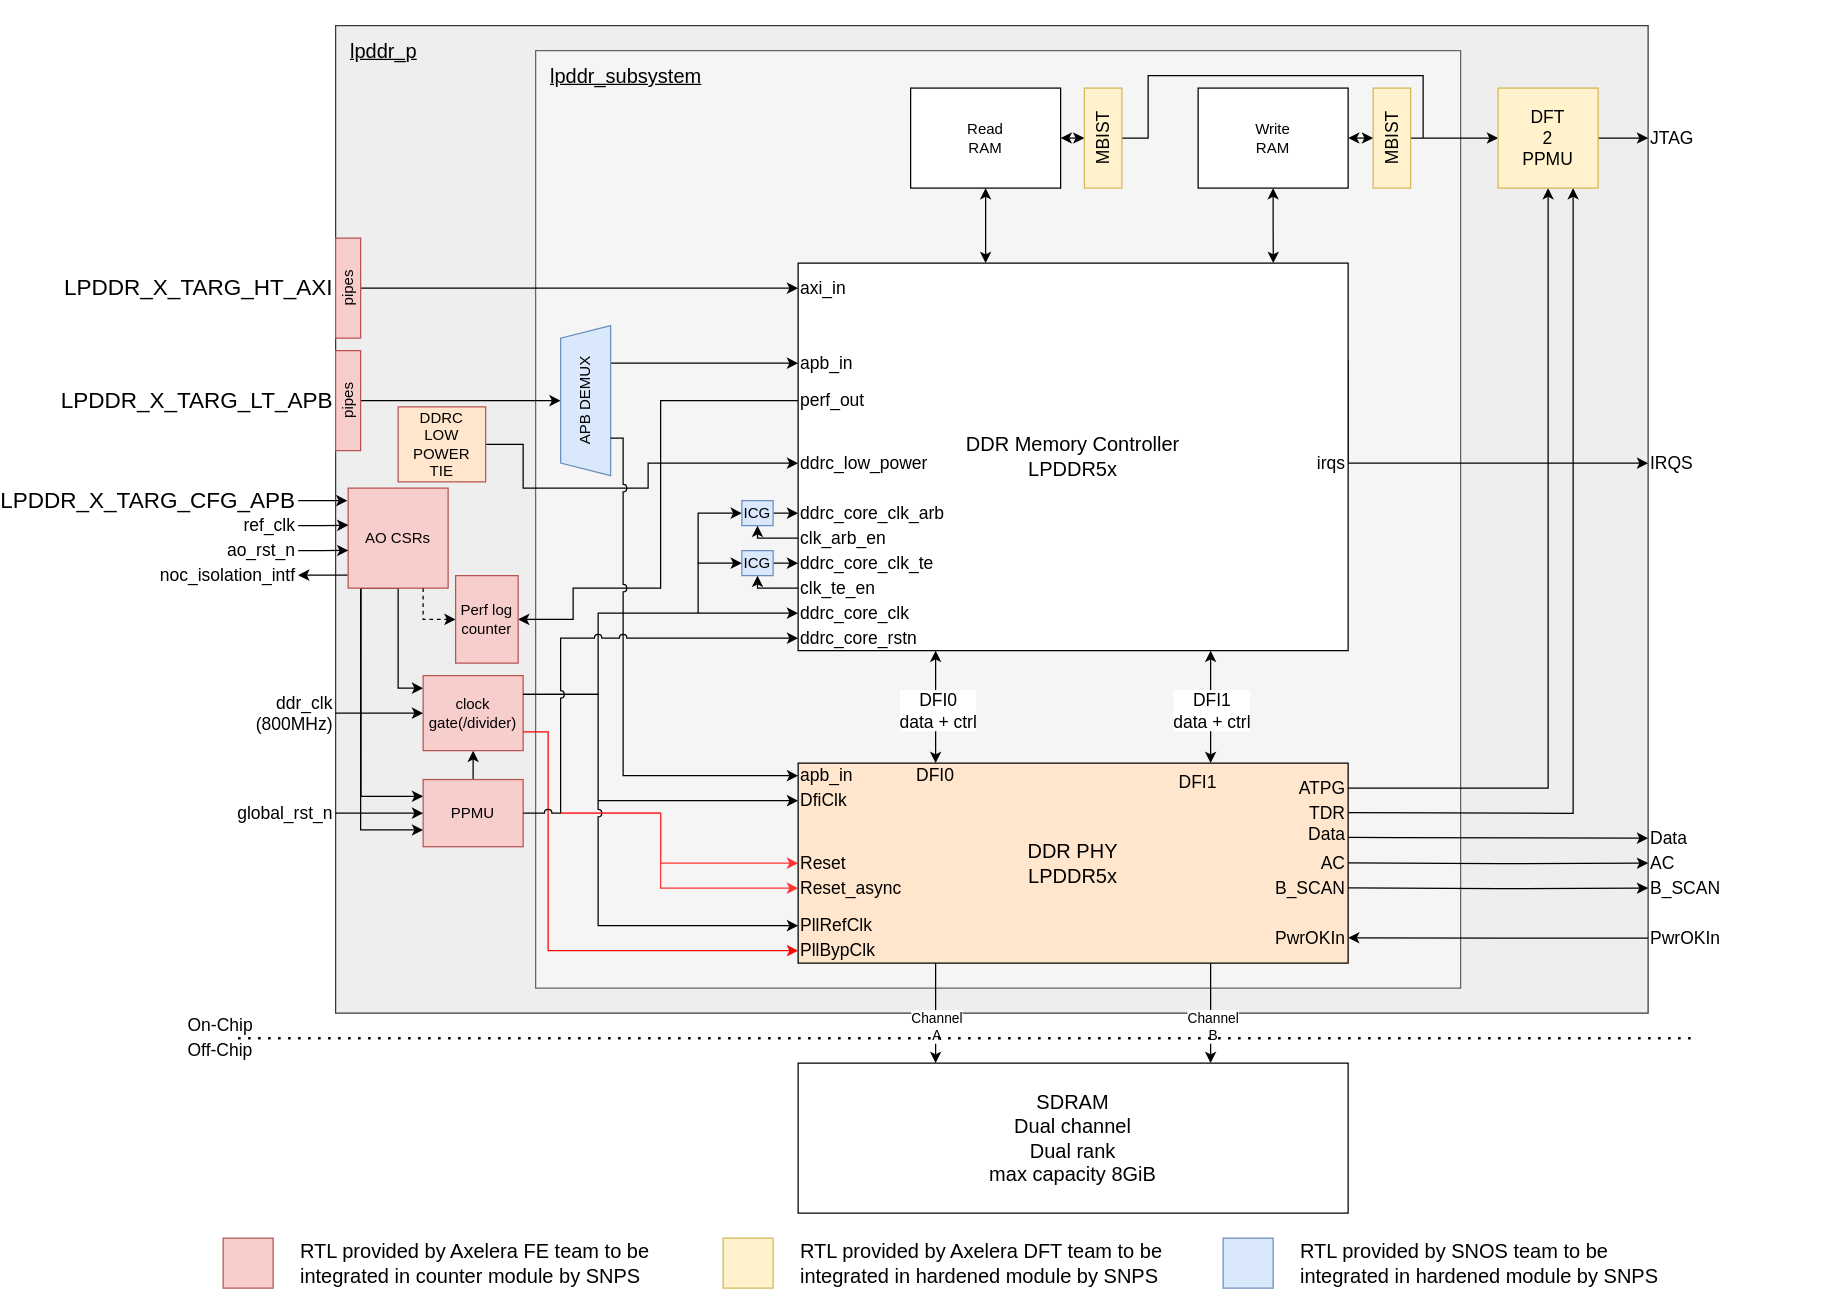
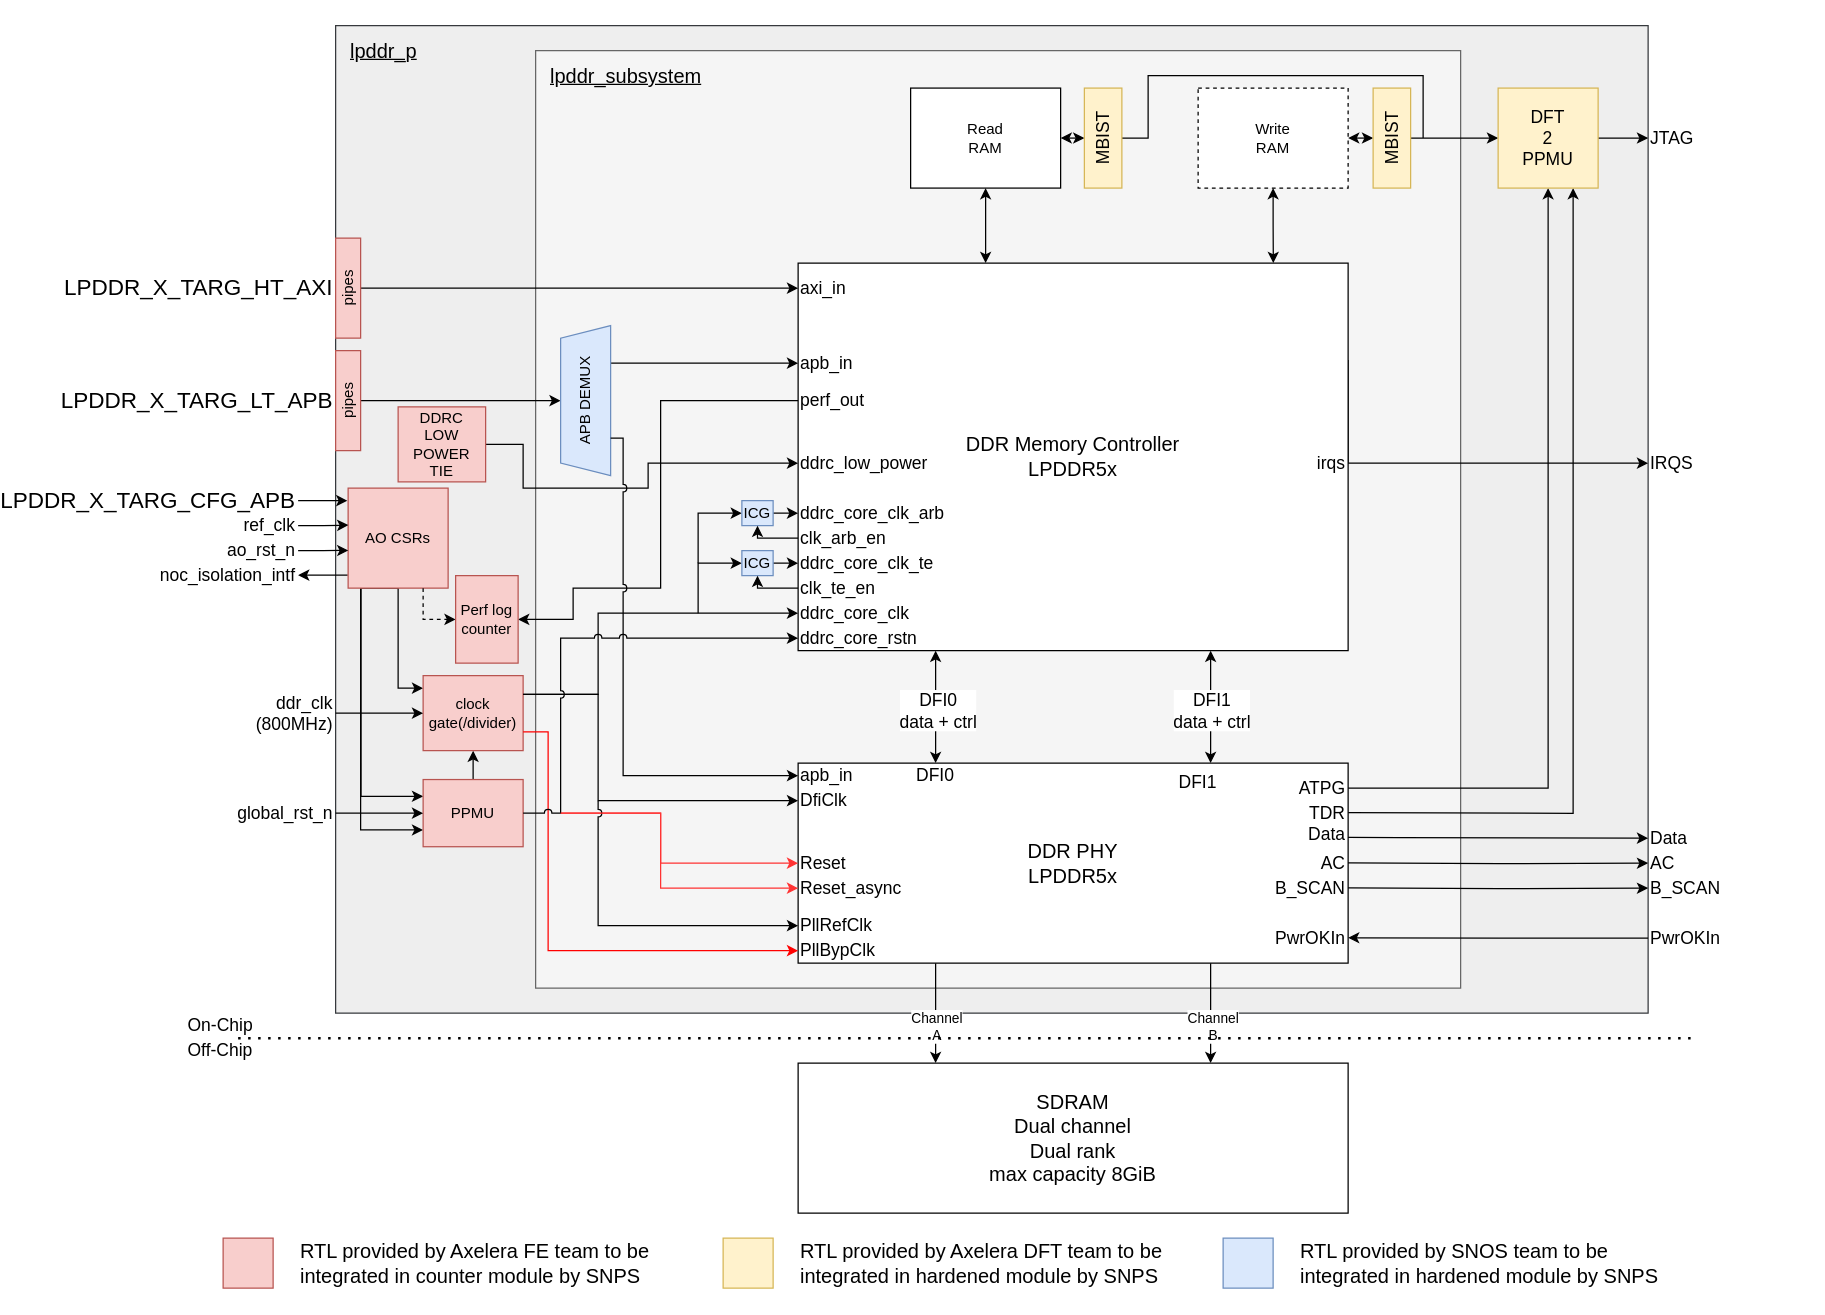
node "Write RAM": style solid -> dashed
node "DDRC LOW POWER TIE": fillcolor #ffe6cc -> #f8cecc
node "DDR PHYLPDDR5x": fillcolor #ffe6cc -> #ffffff
